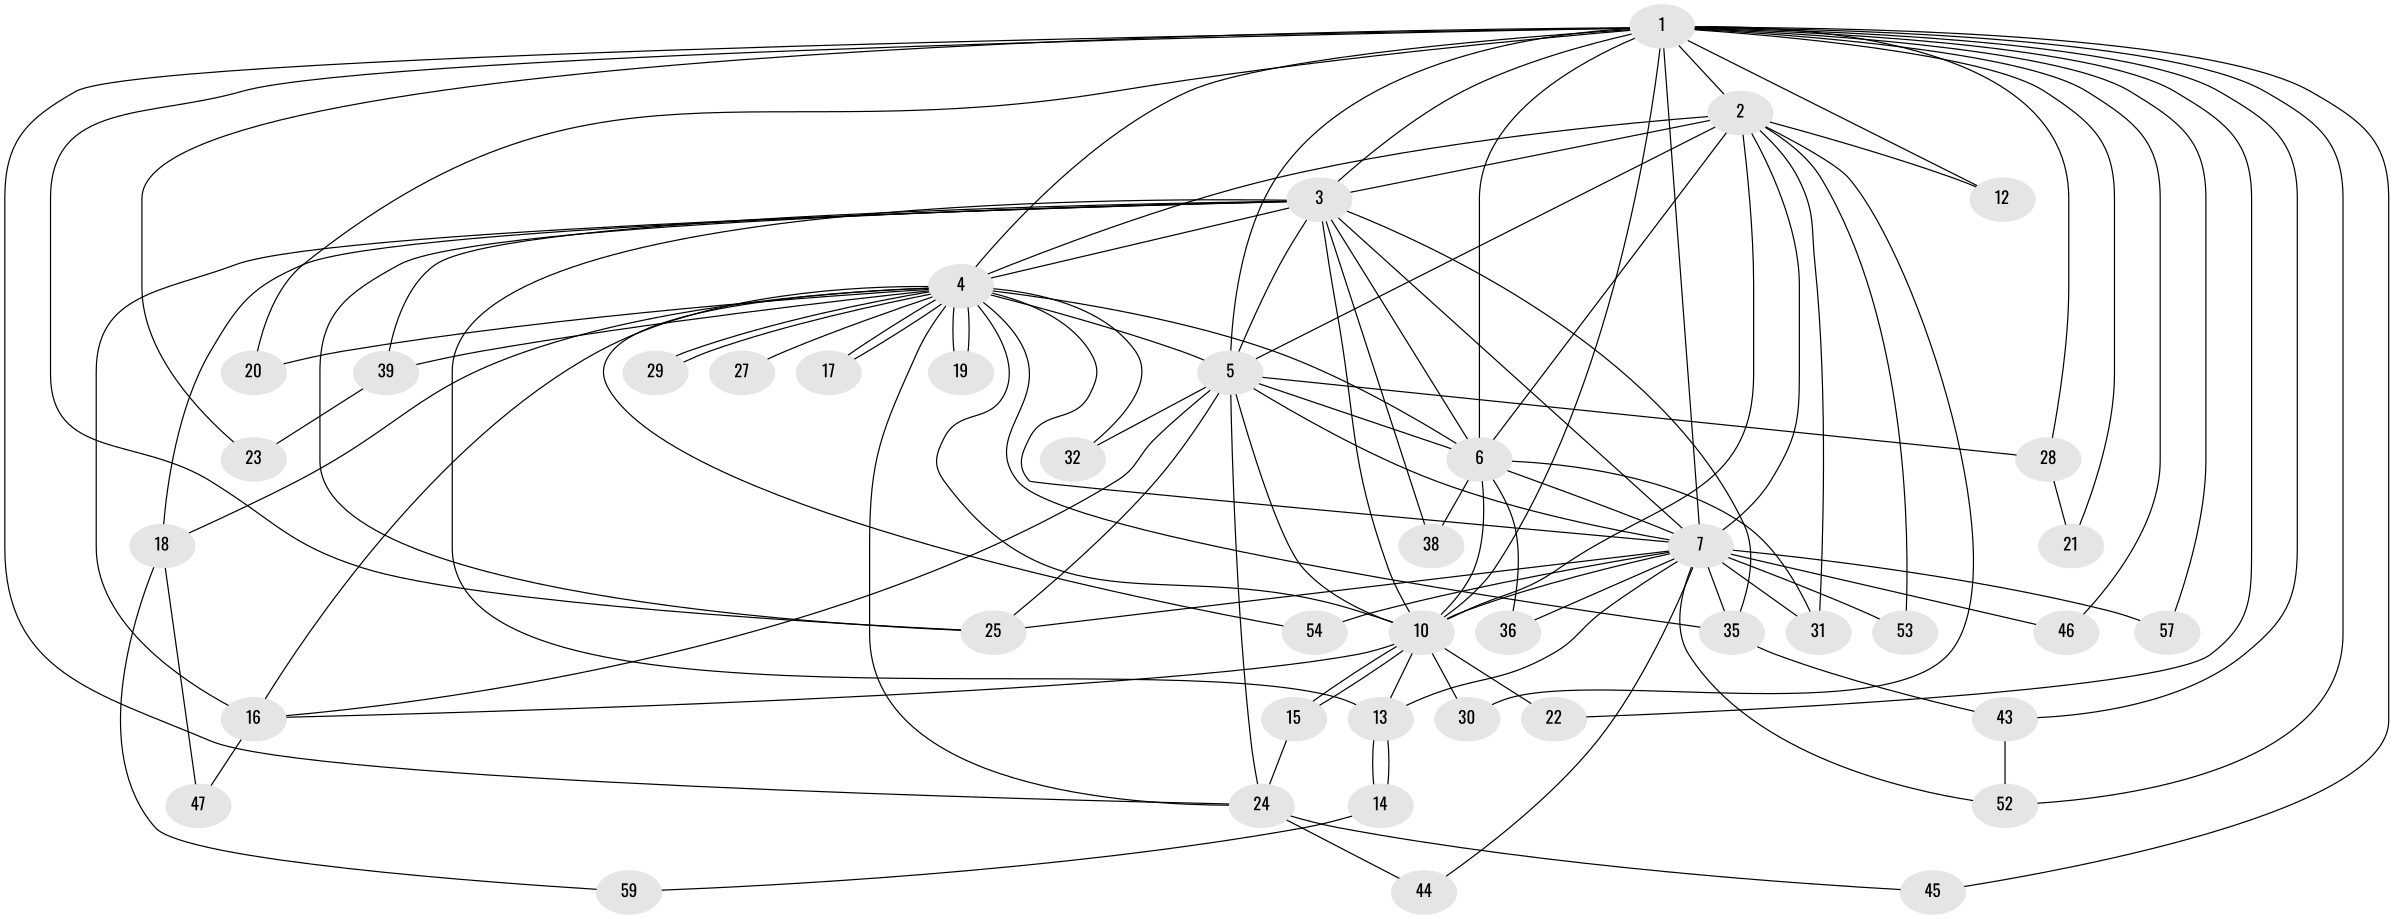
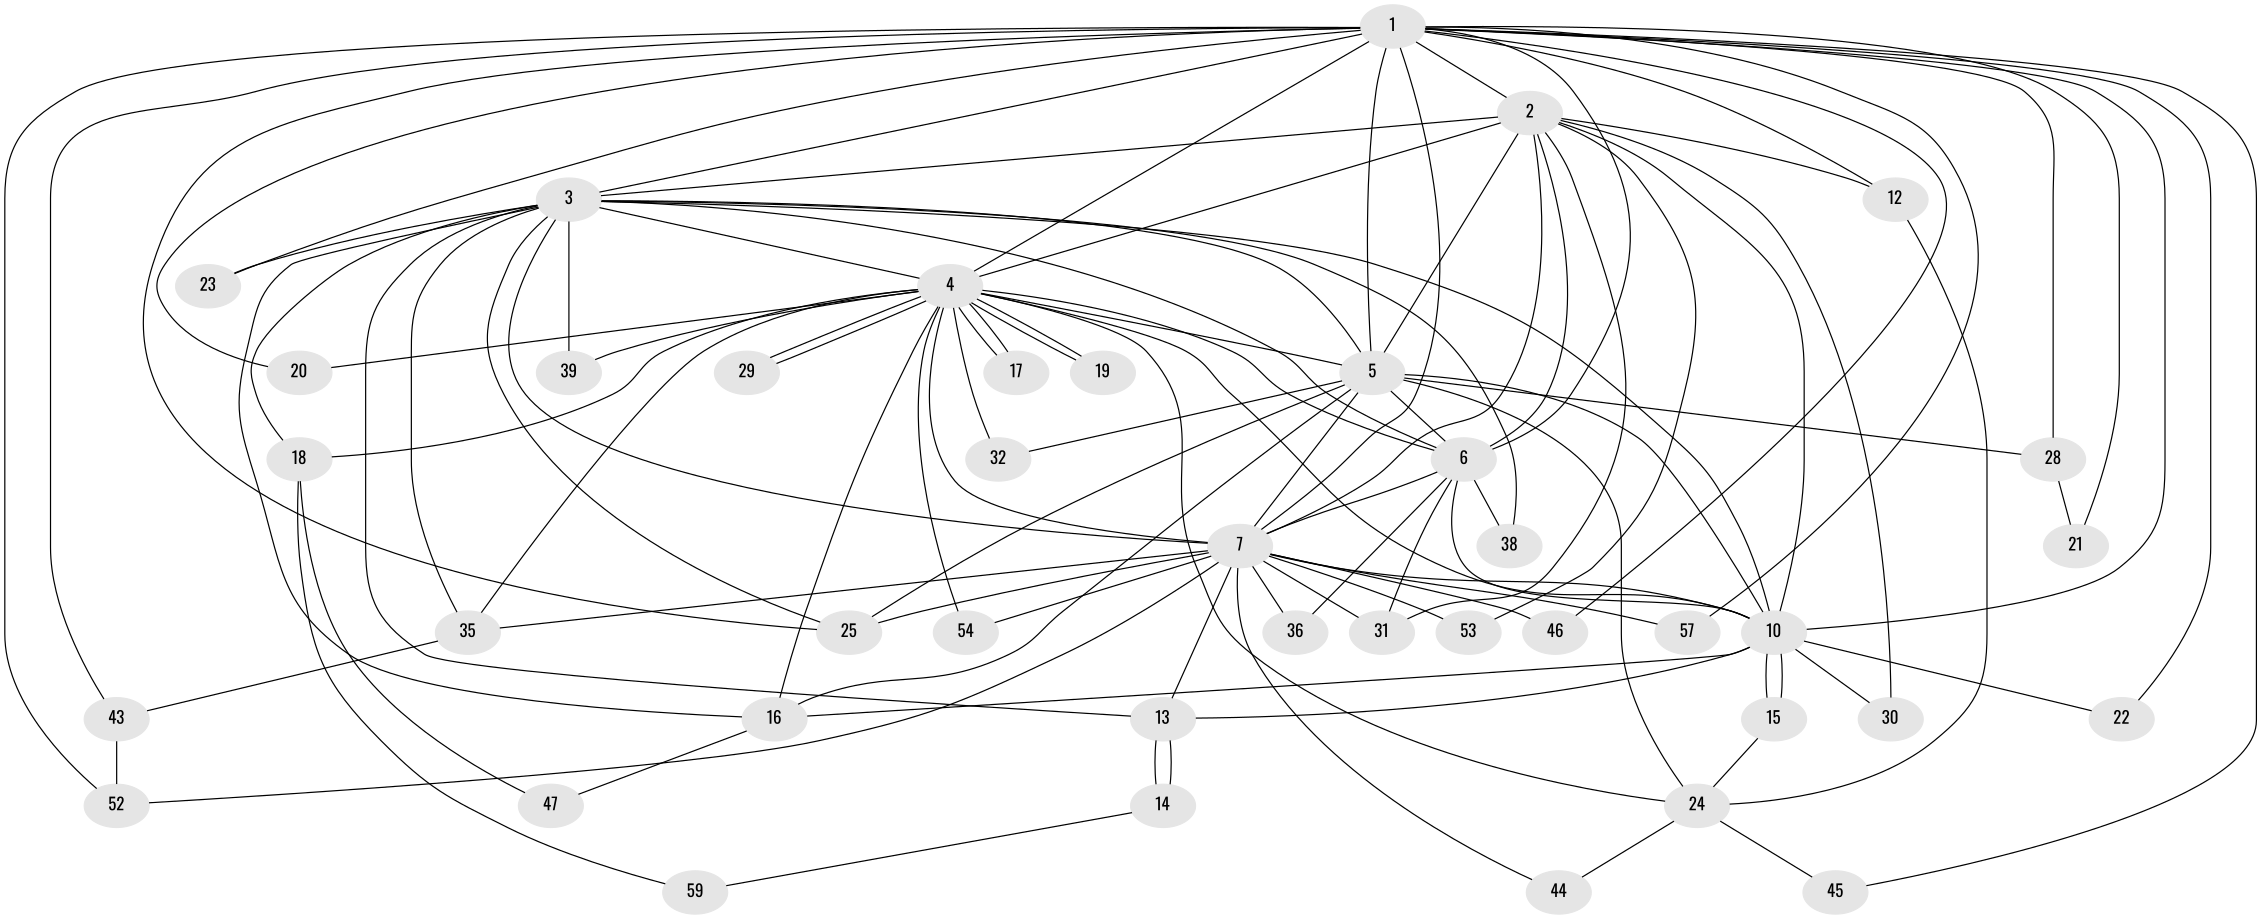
edge "1" -- "24": now "12" -- "24"
node "27": removed
edge "39" -- "23": now "3" -- "23"
